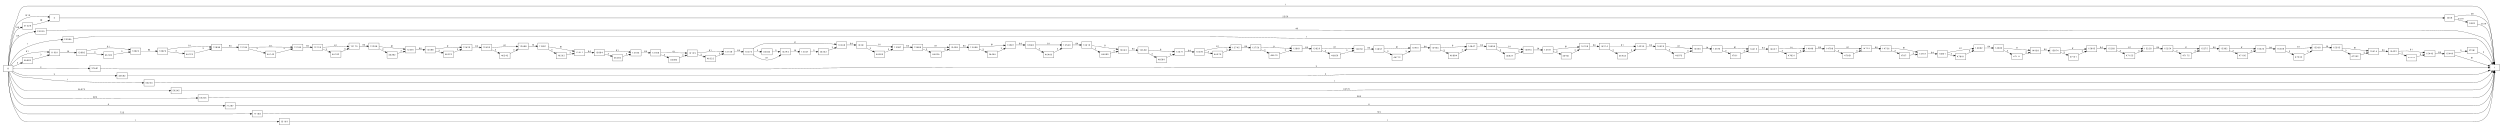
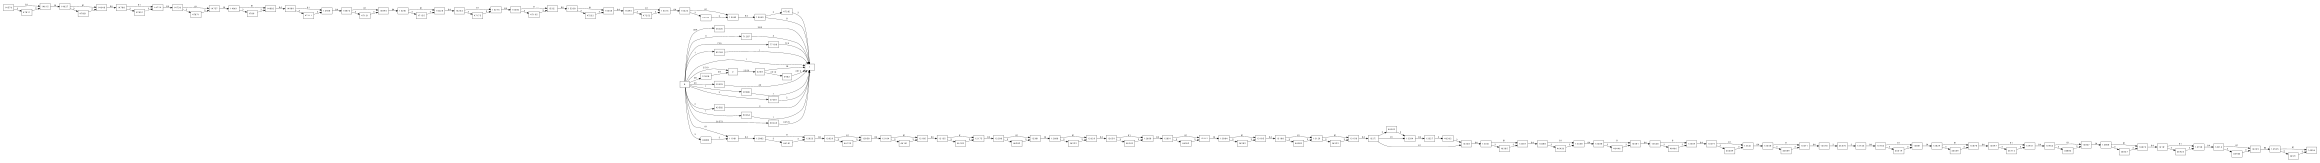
edge "13678" -> "13745": removed, label "81"
edge "14556" -> "14576": removed, label "84"
